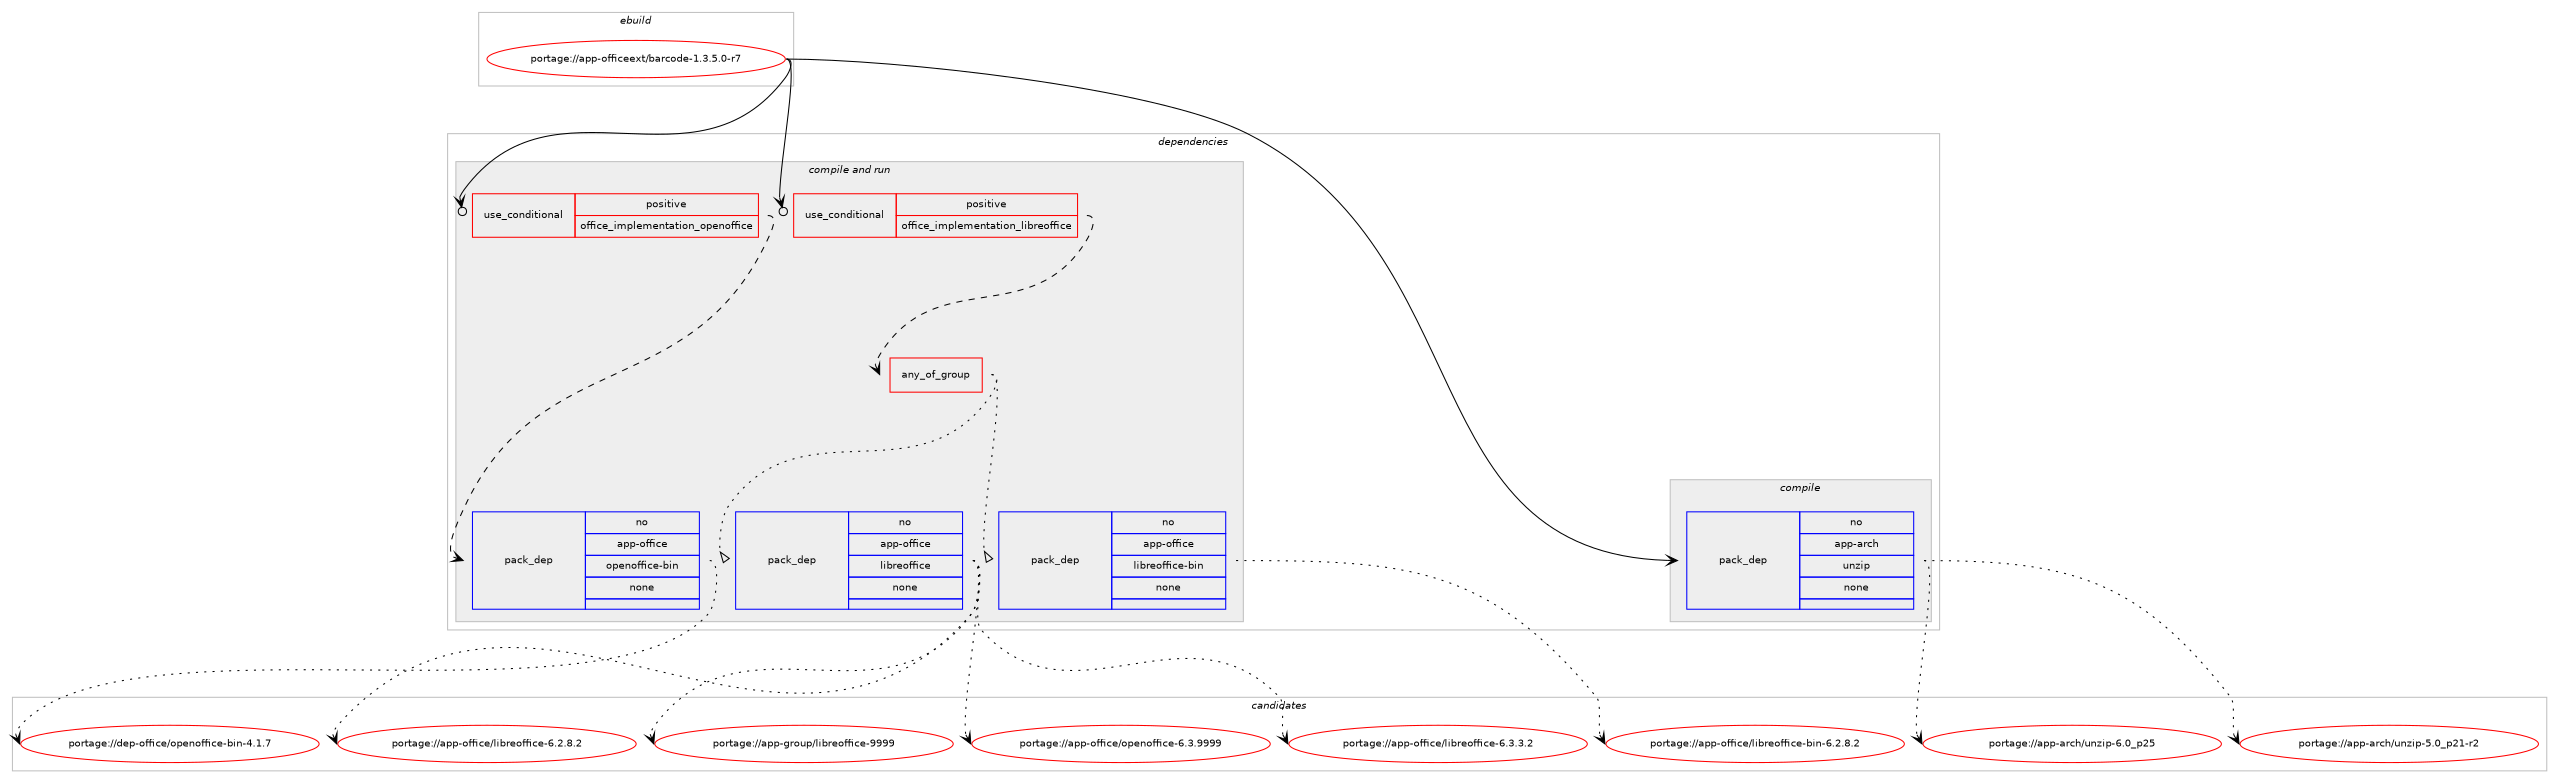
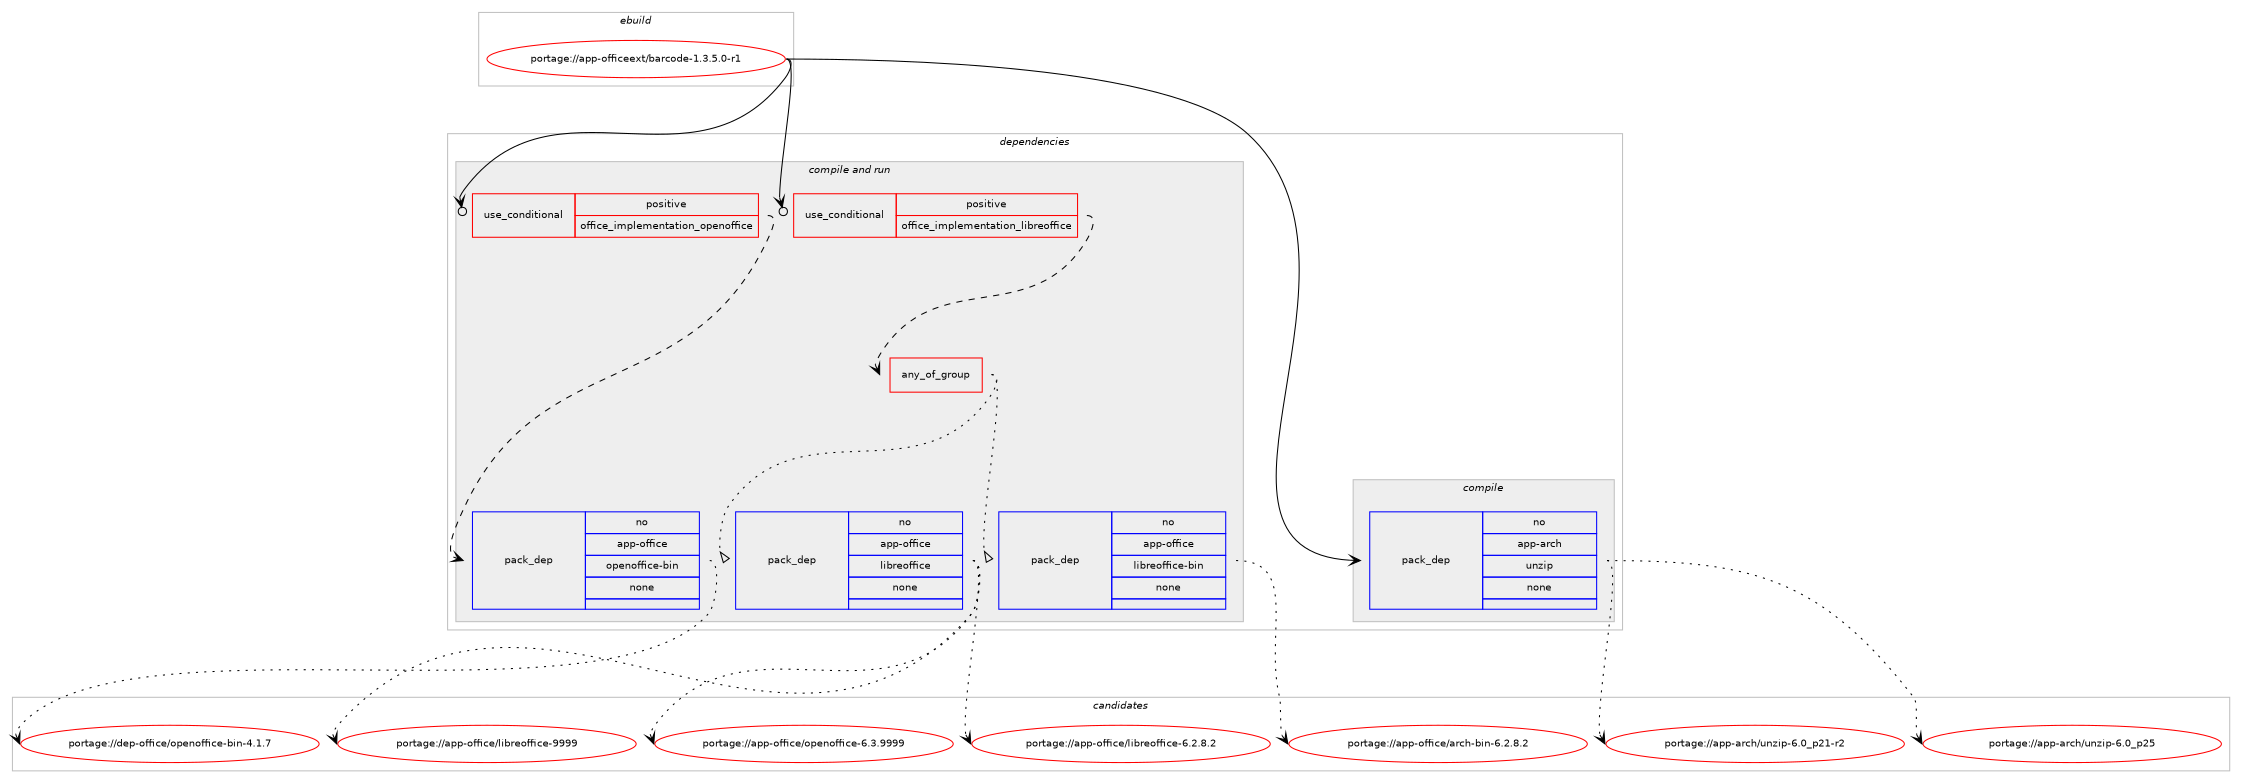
node "portage://app-officeext/barcode-1.3.5.0-r7": label "portage://app-officeext/barcode-1.3.5.0-r7" -> "portage://app-officeext/barcode-1.3.5.0-r1"
node "portage://app-group/libreoffice-9999": label "portage://app-group/libreoffice-9999" -> "portage://app-office/libreoffice-9999"
node "portage://app-office/libreoffice-6.3.3.2": removed
node "portage://app-office/libreoffice-bin-6.2.8.2": label "portage://app-office/libreoffice-bin-6.2.8.2" -> "portage://app-office/arch-bin-6.2.8.2"
node "portage://app-arch/unzip-5.0_p21-r2": label "portage://app-arch/unzip-5.0_p21-r2" -> "portage://app-arch/unzip-6.0_p21-r2"
